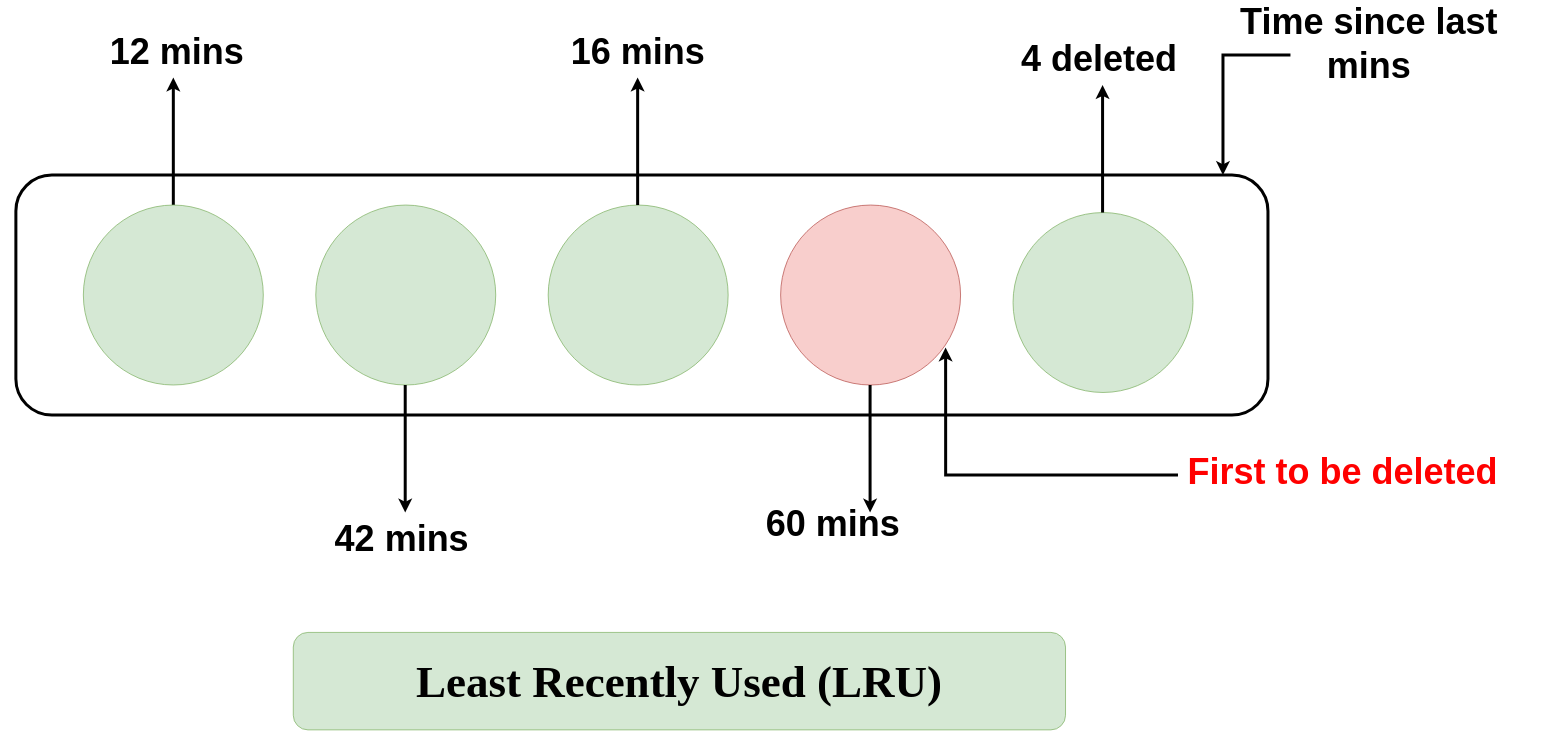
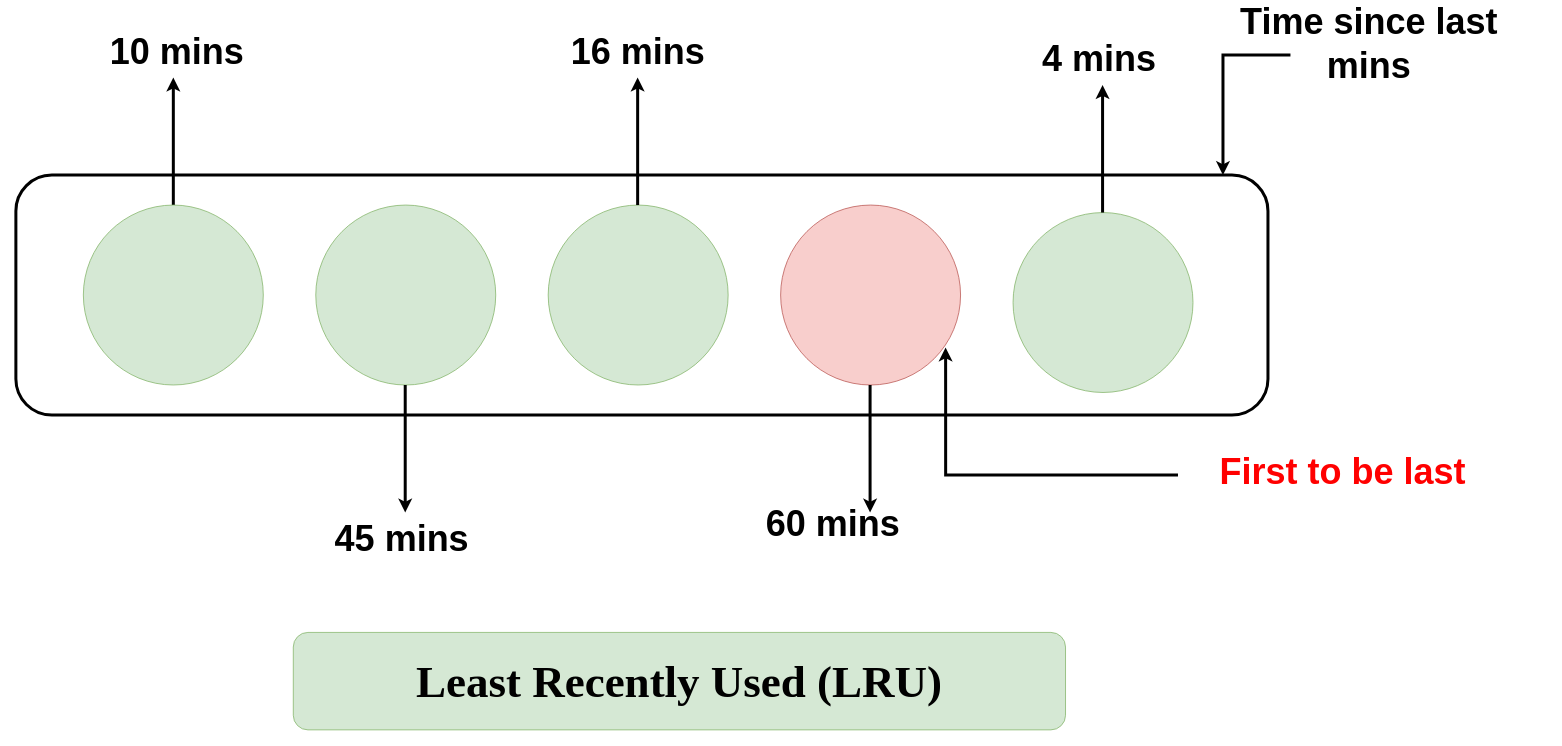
node "12 mins": label "12 mins" -> "10 mins"
node "4 deleted": label "4 deleted" -> "4 mins"
node "First to be deleted": label "First to be deleted" -> "First to be last"
node "42 mins": label "42 mins" -> "45 mins"
